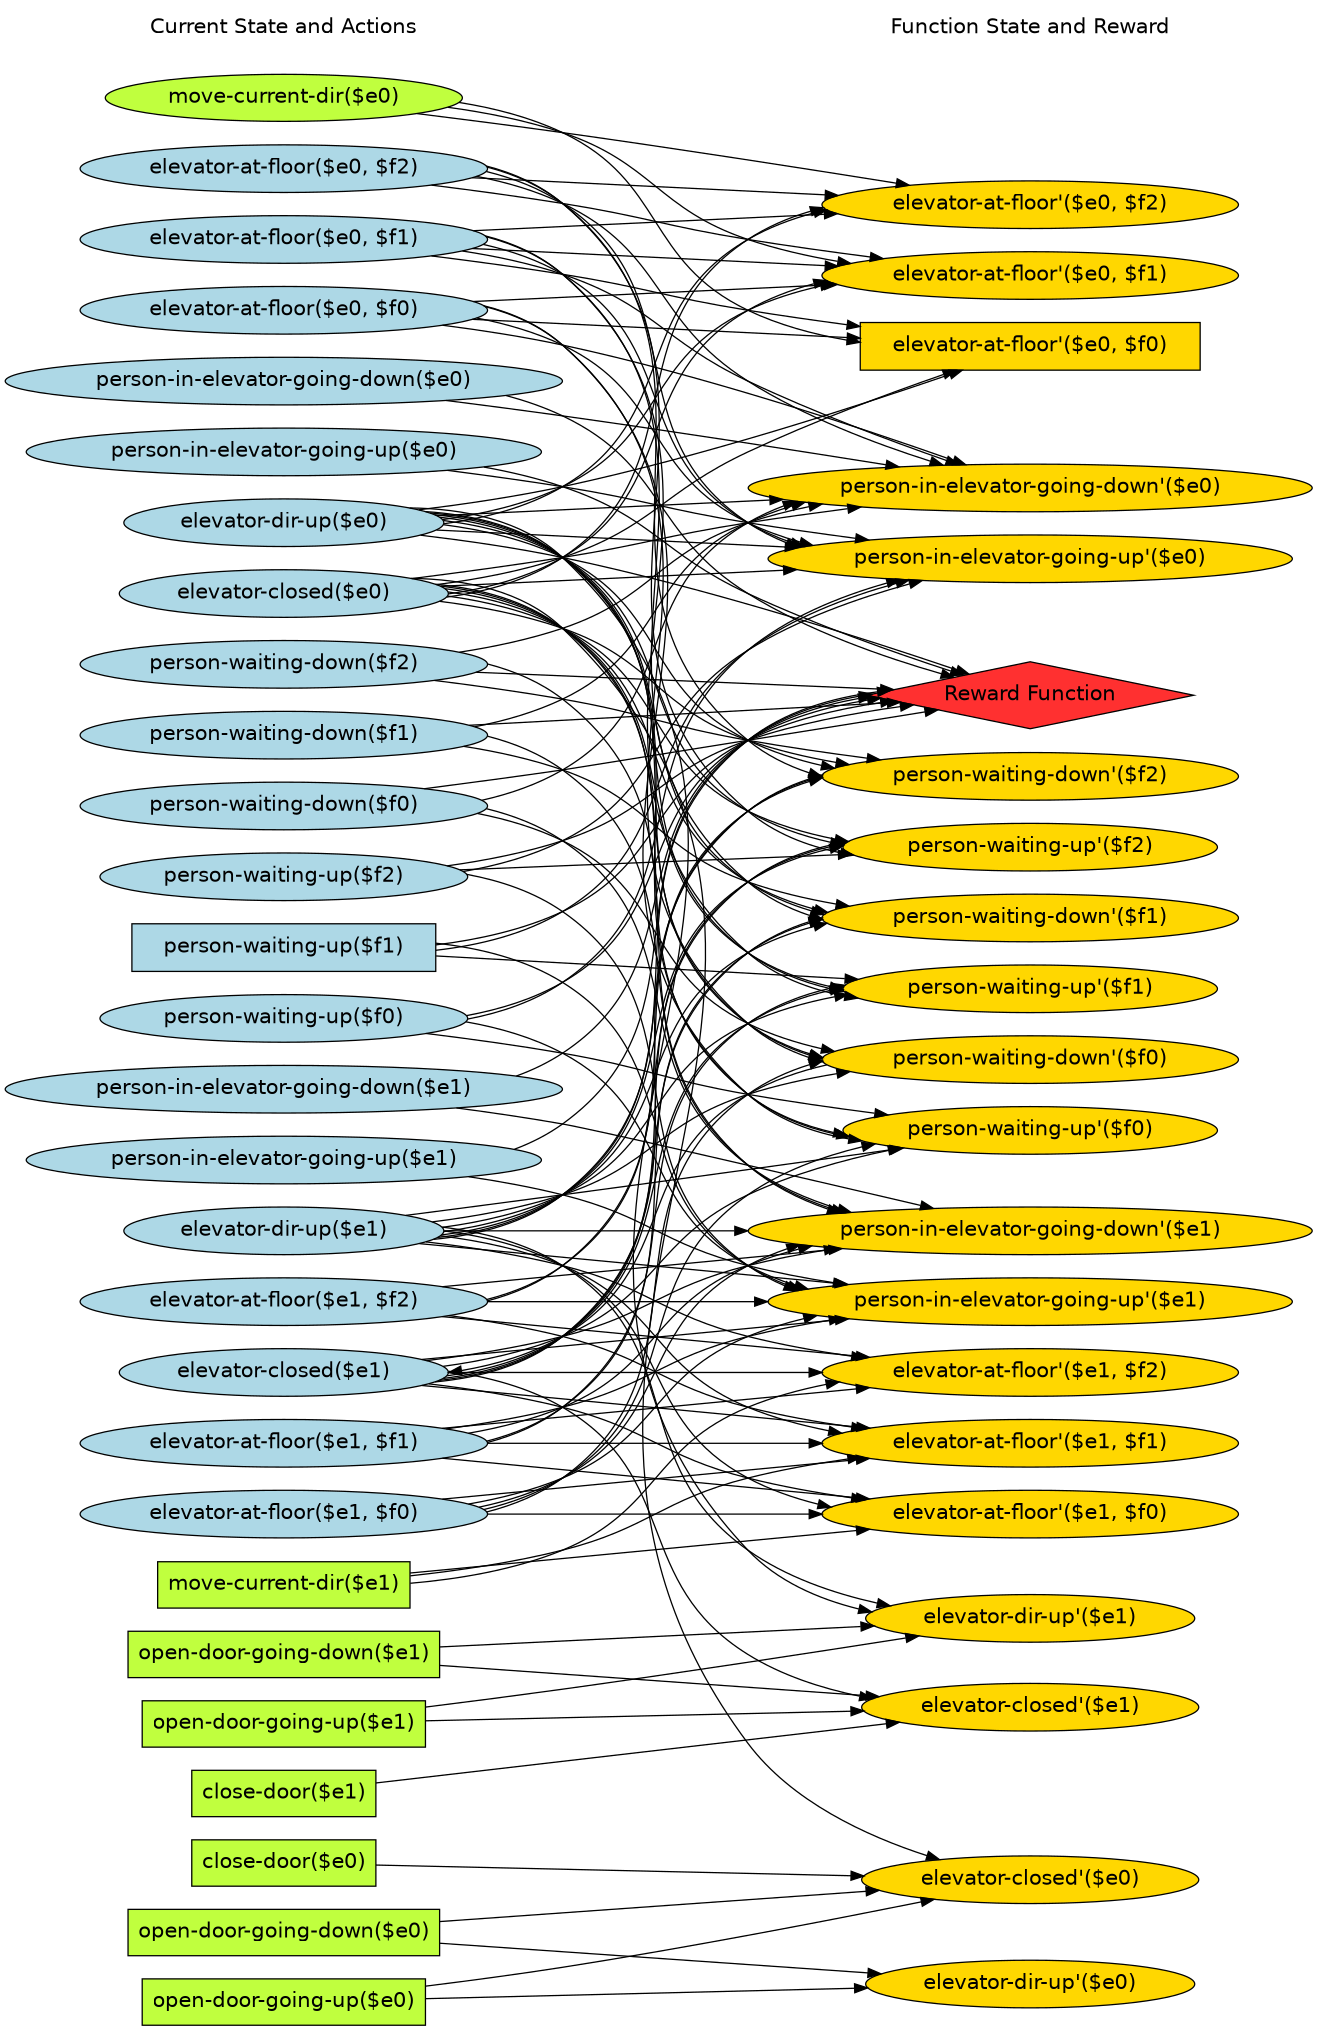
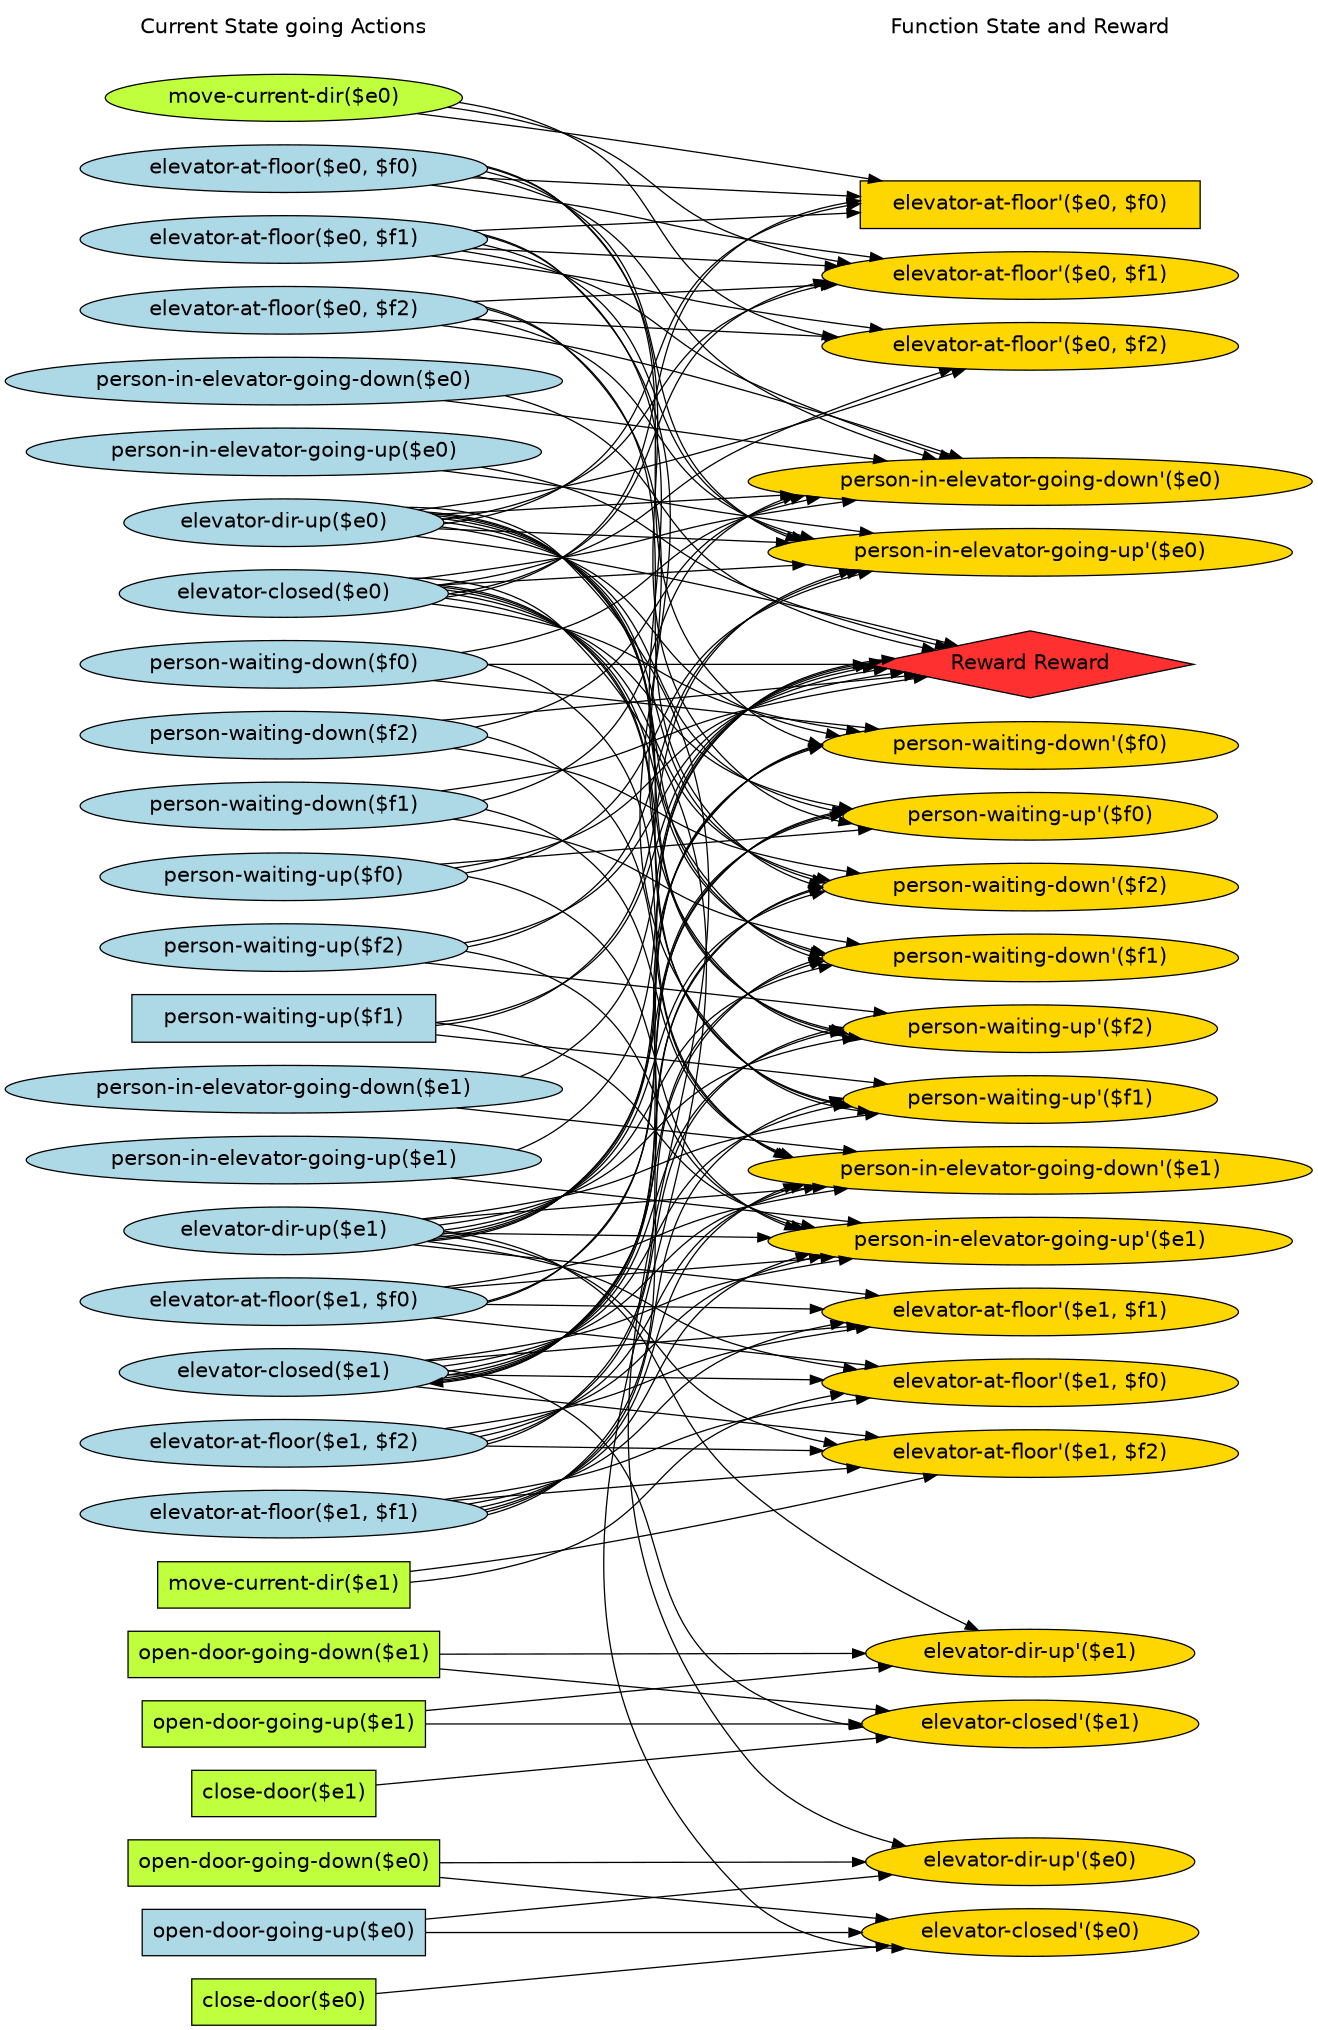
node "Current State and Actions": label "Current State and Actions" -> "Current State going Actions"
node "Reward Function": label "Reward Function" -> "Reward Reward"
edge "elevator-dir-up($e0)" -> "elevator-dir-up'($e1)": now "elevator-dir-up($e0)" -> "elevator-dir-up'($e0)"
edge "move-current-dir($e1)" -> "elevator-at-floor'($e1, $f1)": removed
node "open-door-going-up($e0)": fillcolor olivedrab1 -> lightblue
